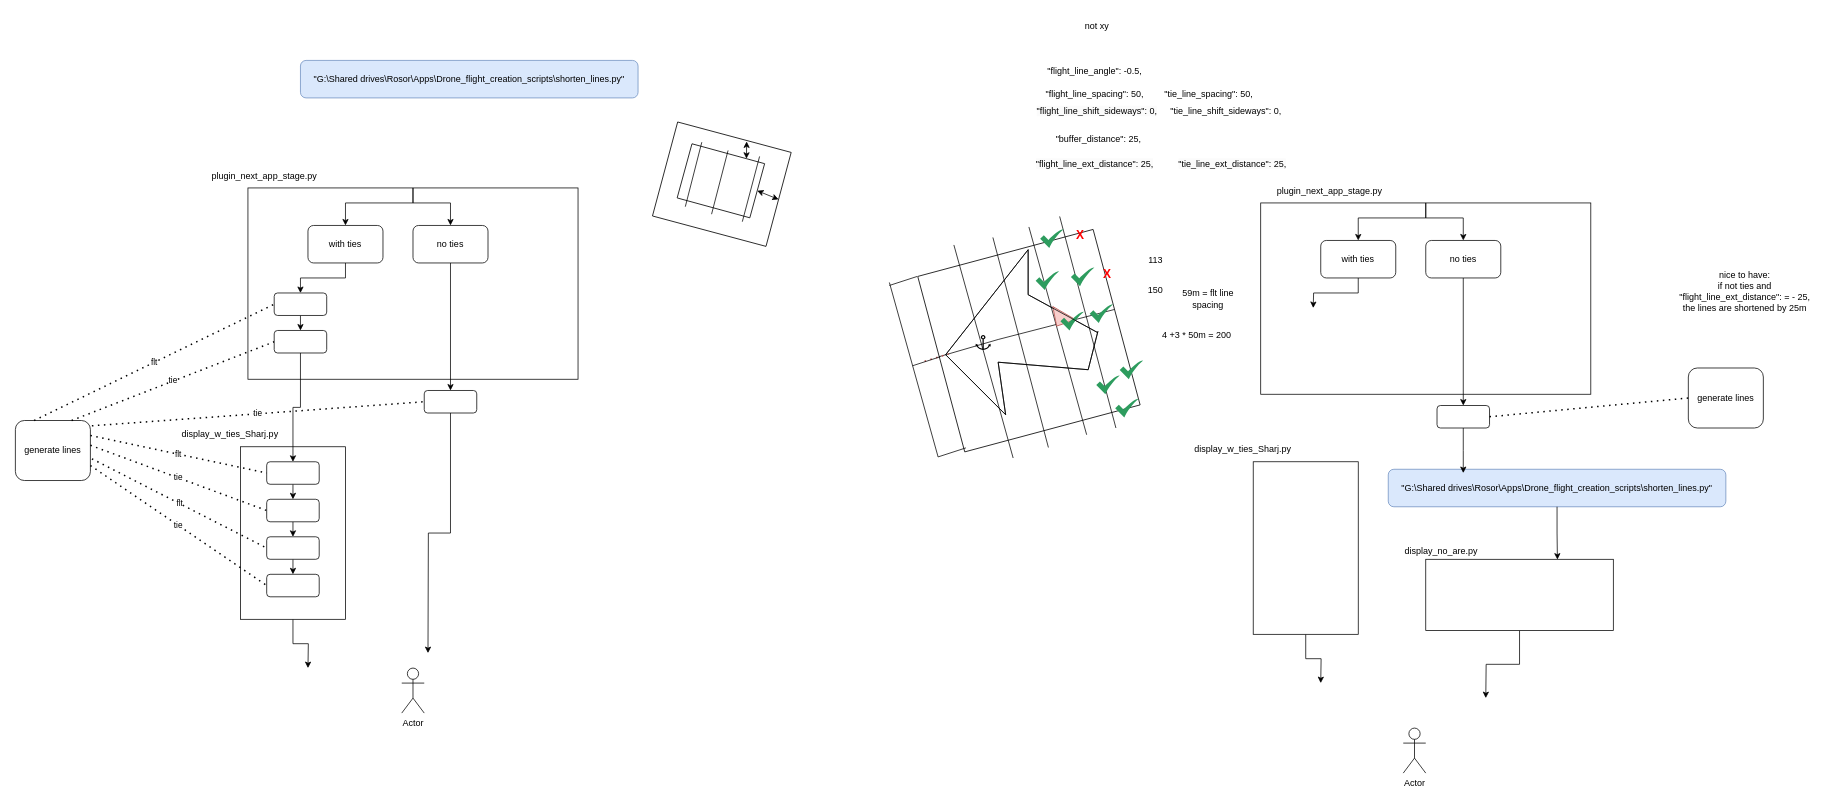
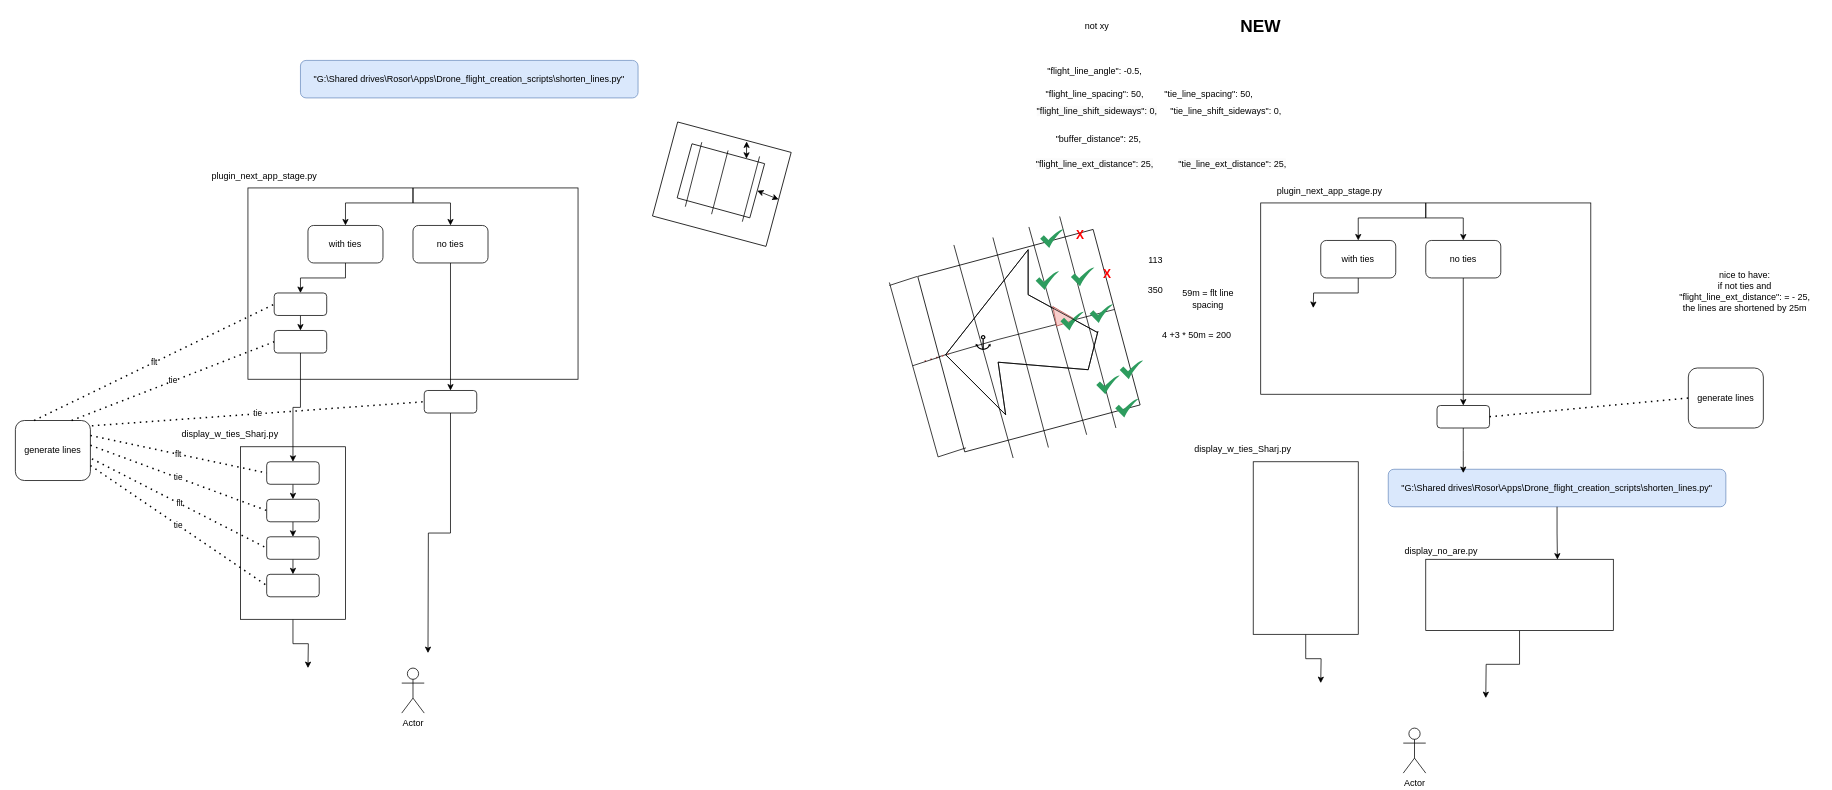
node "NEW": added
node "150": label "150" -> "350"
